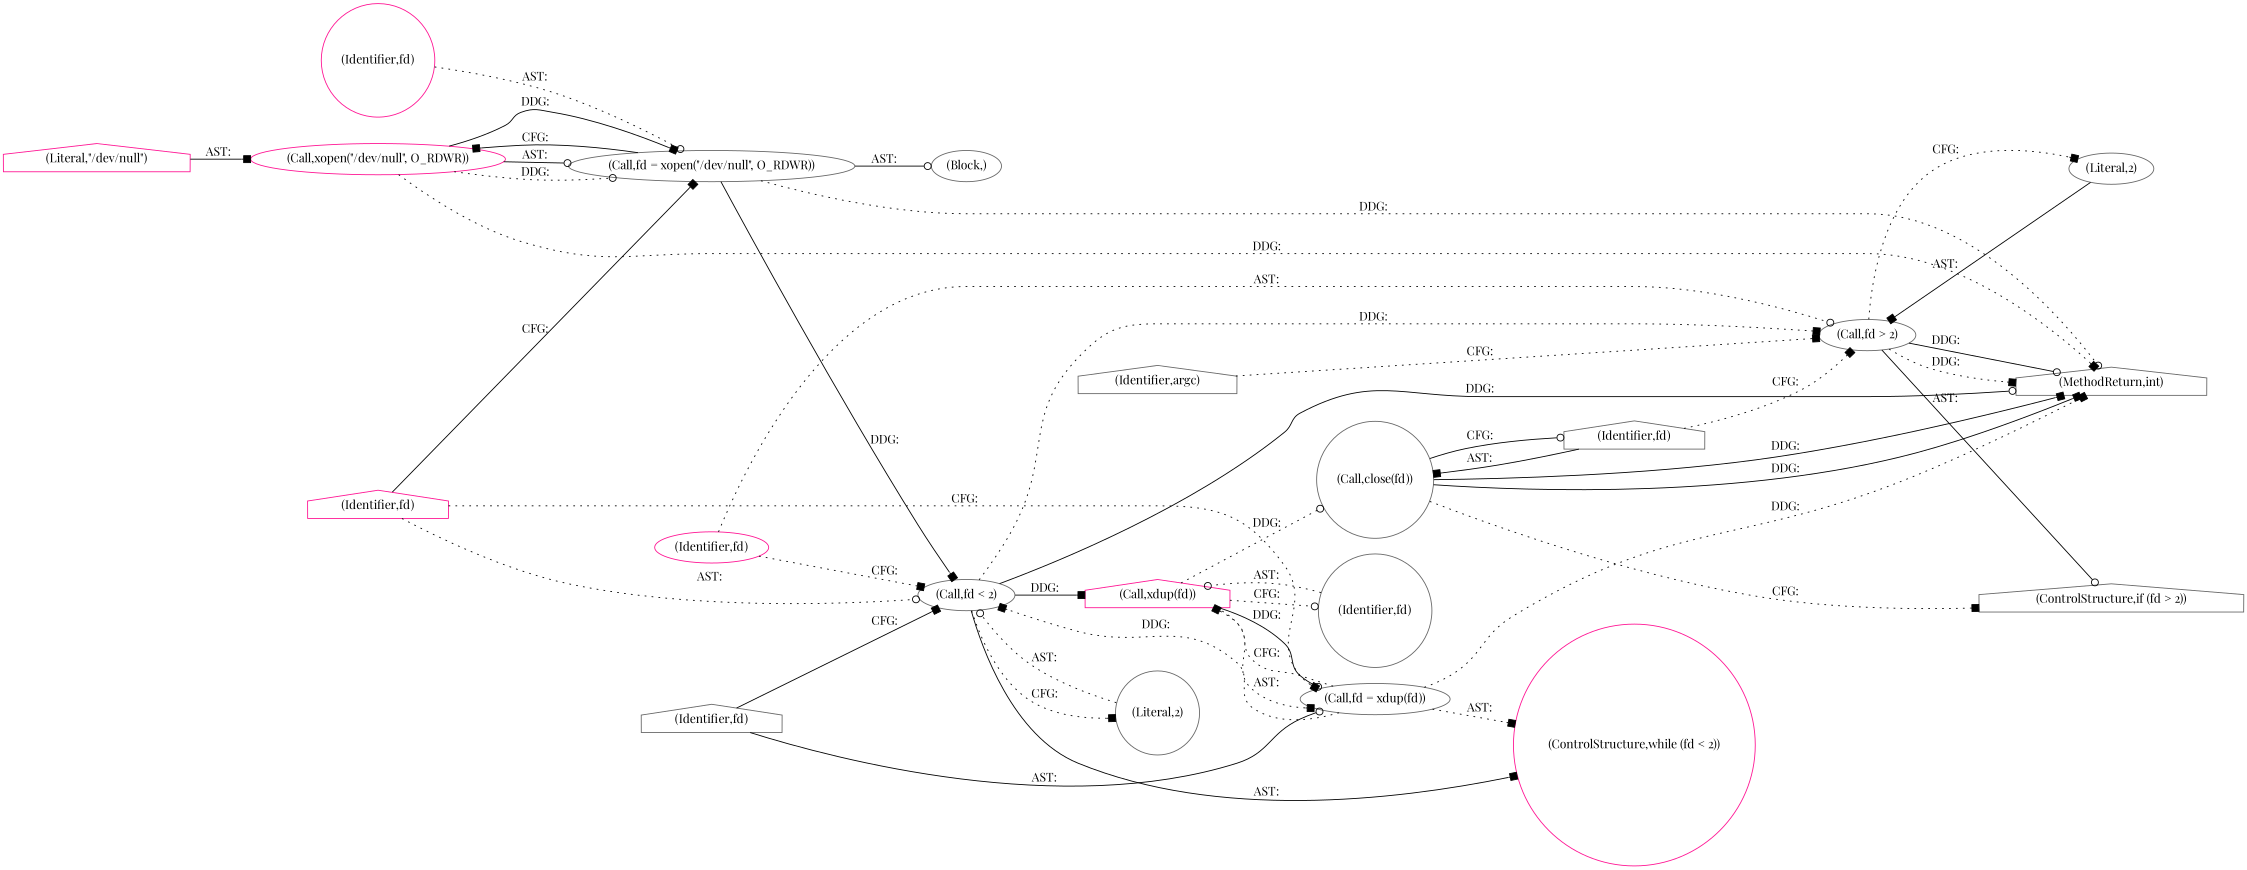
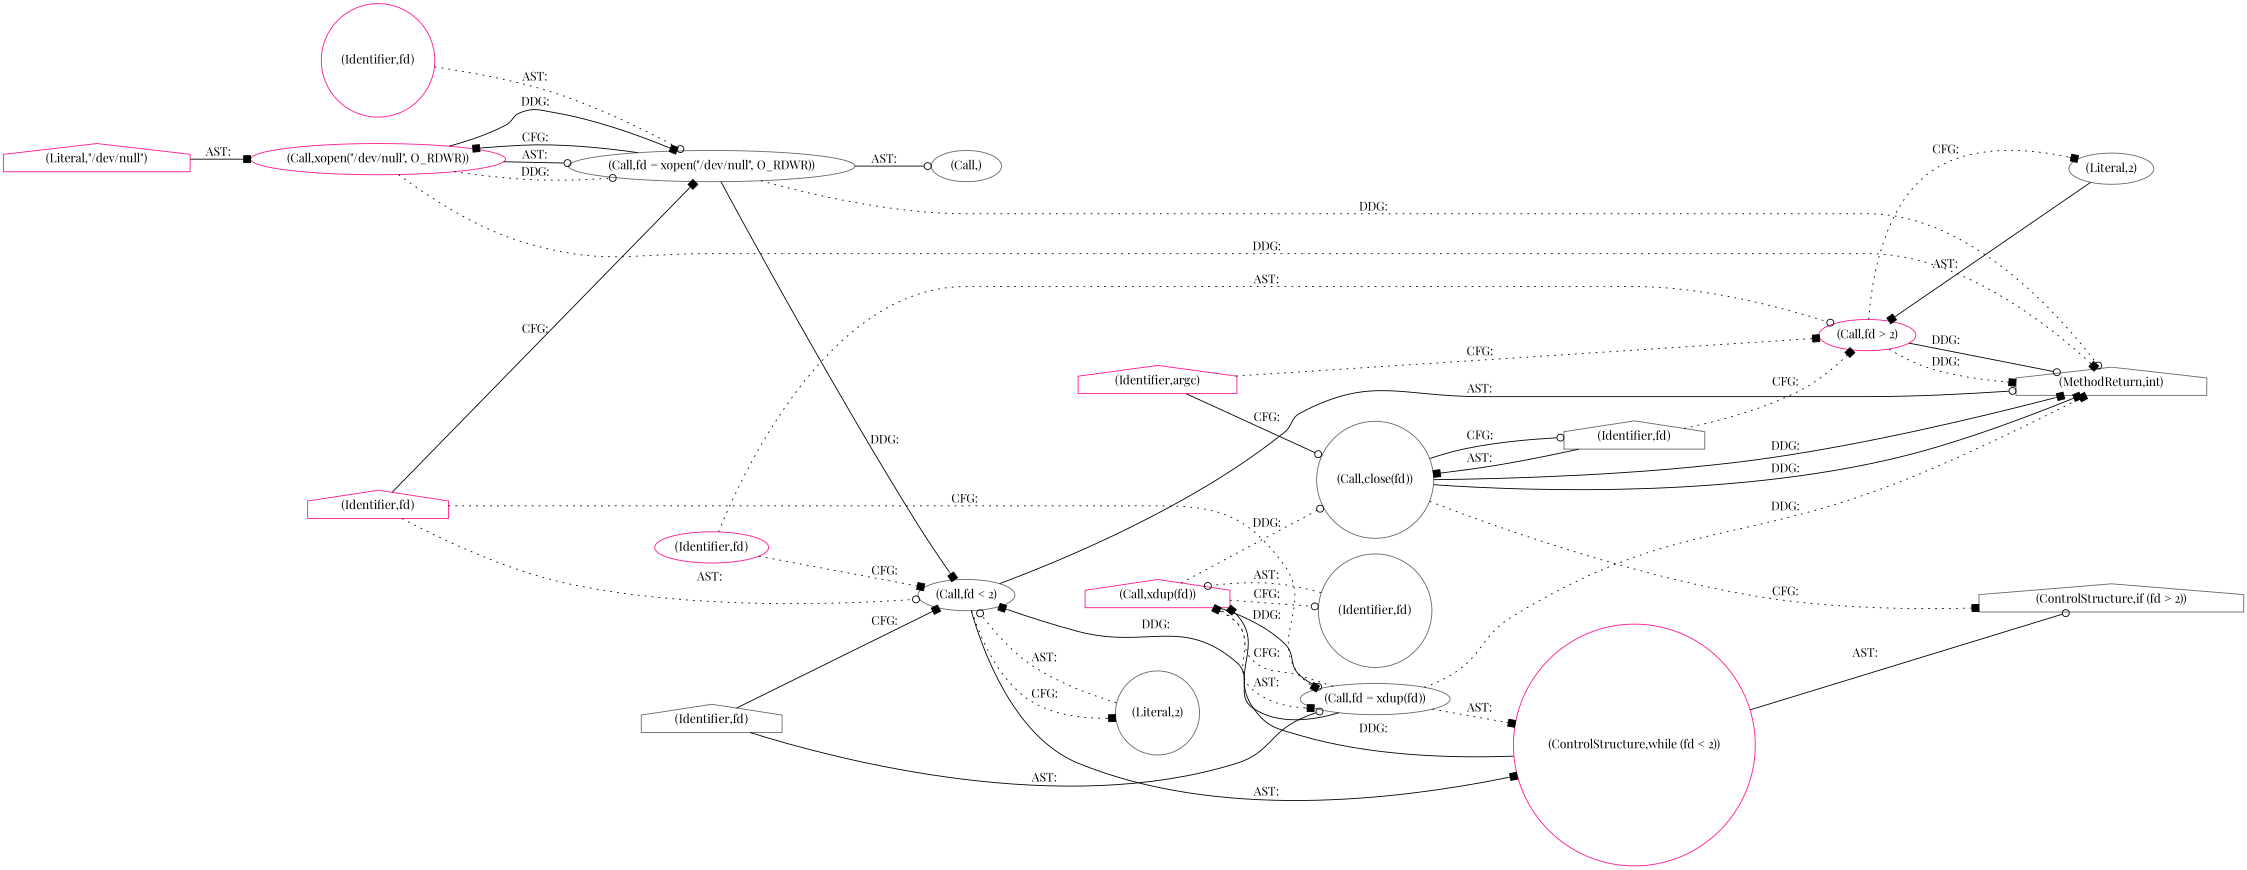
node "(Block,)": label "(Block,)" -> "(Call,)"
edge "(Call,fd < 2)" -> "(Call,fd > 2)": removed, label "DDG:"
node "(Call,fd > 2)": color gray40 -> deeppink
node "(Identifier,argc)": color gray40 -> deeppink
edge "(Call,fd < 2)" -> "(MethodReturn,int)": label "DDG: " -> "AST: "
edge "(Identifier,argc)" -> "(Call,close(fd))": added, label "CFG:"
edge "(Call,fd > 2)" -> "(ControlStructure,if (fd > 2))": now "(ControlStructure,while (fd < 2))" -> "(ControlStructure,if (fd > 2))"
edge "(Call,fd < 2)" -> "(Call,xdup(fd))": now "(ControlStructure,while (fd < 2))" -> "(Call,xdup(fd))"
edge "(Call,fd = xdup(fd))" -> "(Call,fd < 2)": style dotted -> solid
